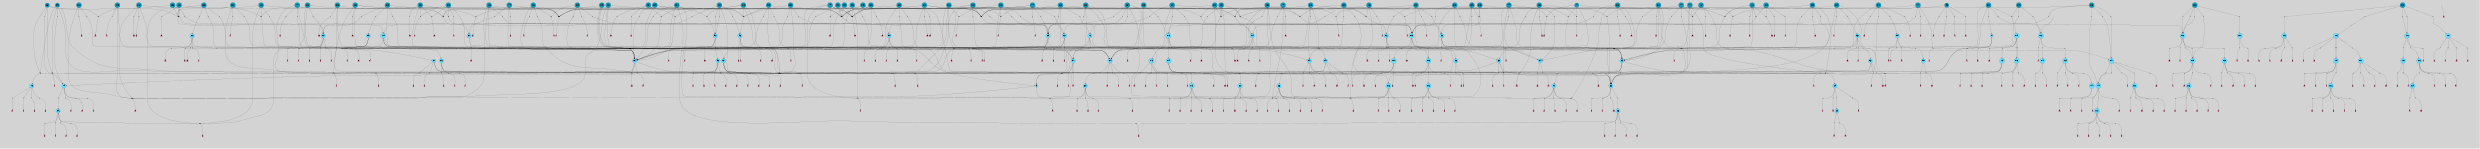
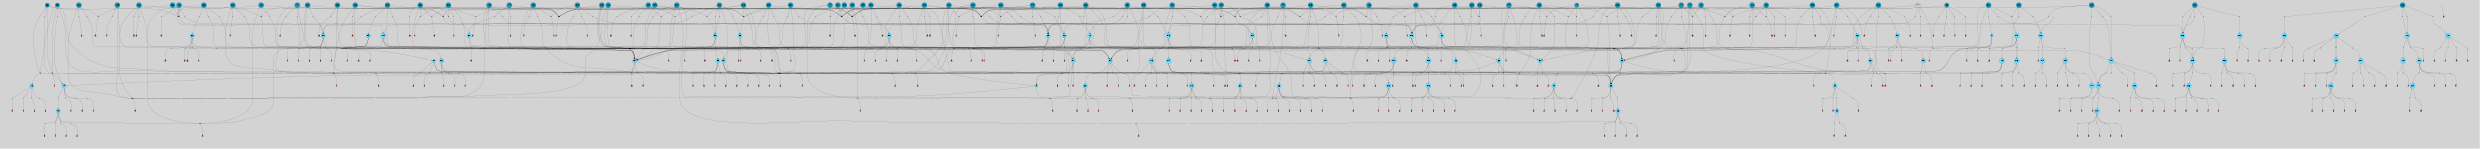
node "T1171": fillcolor #1199bb -> #cccccc
